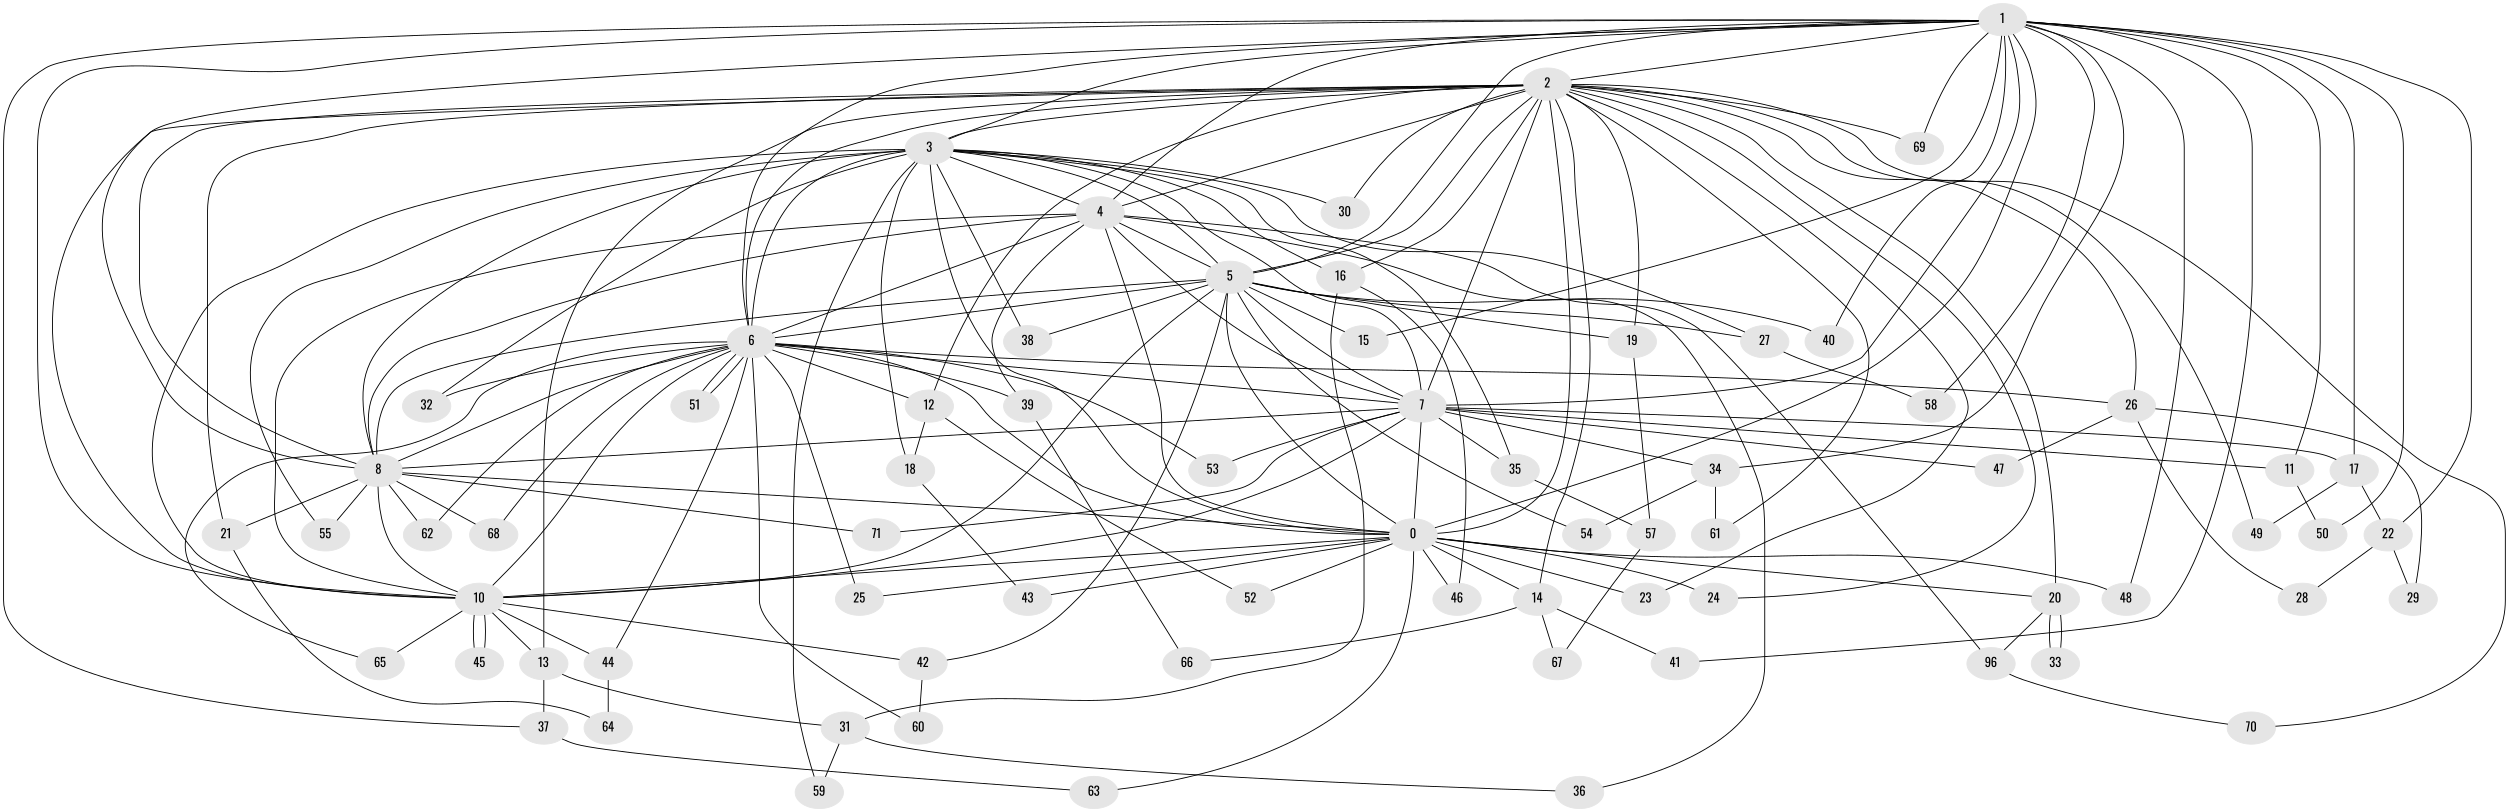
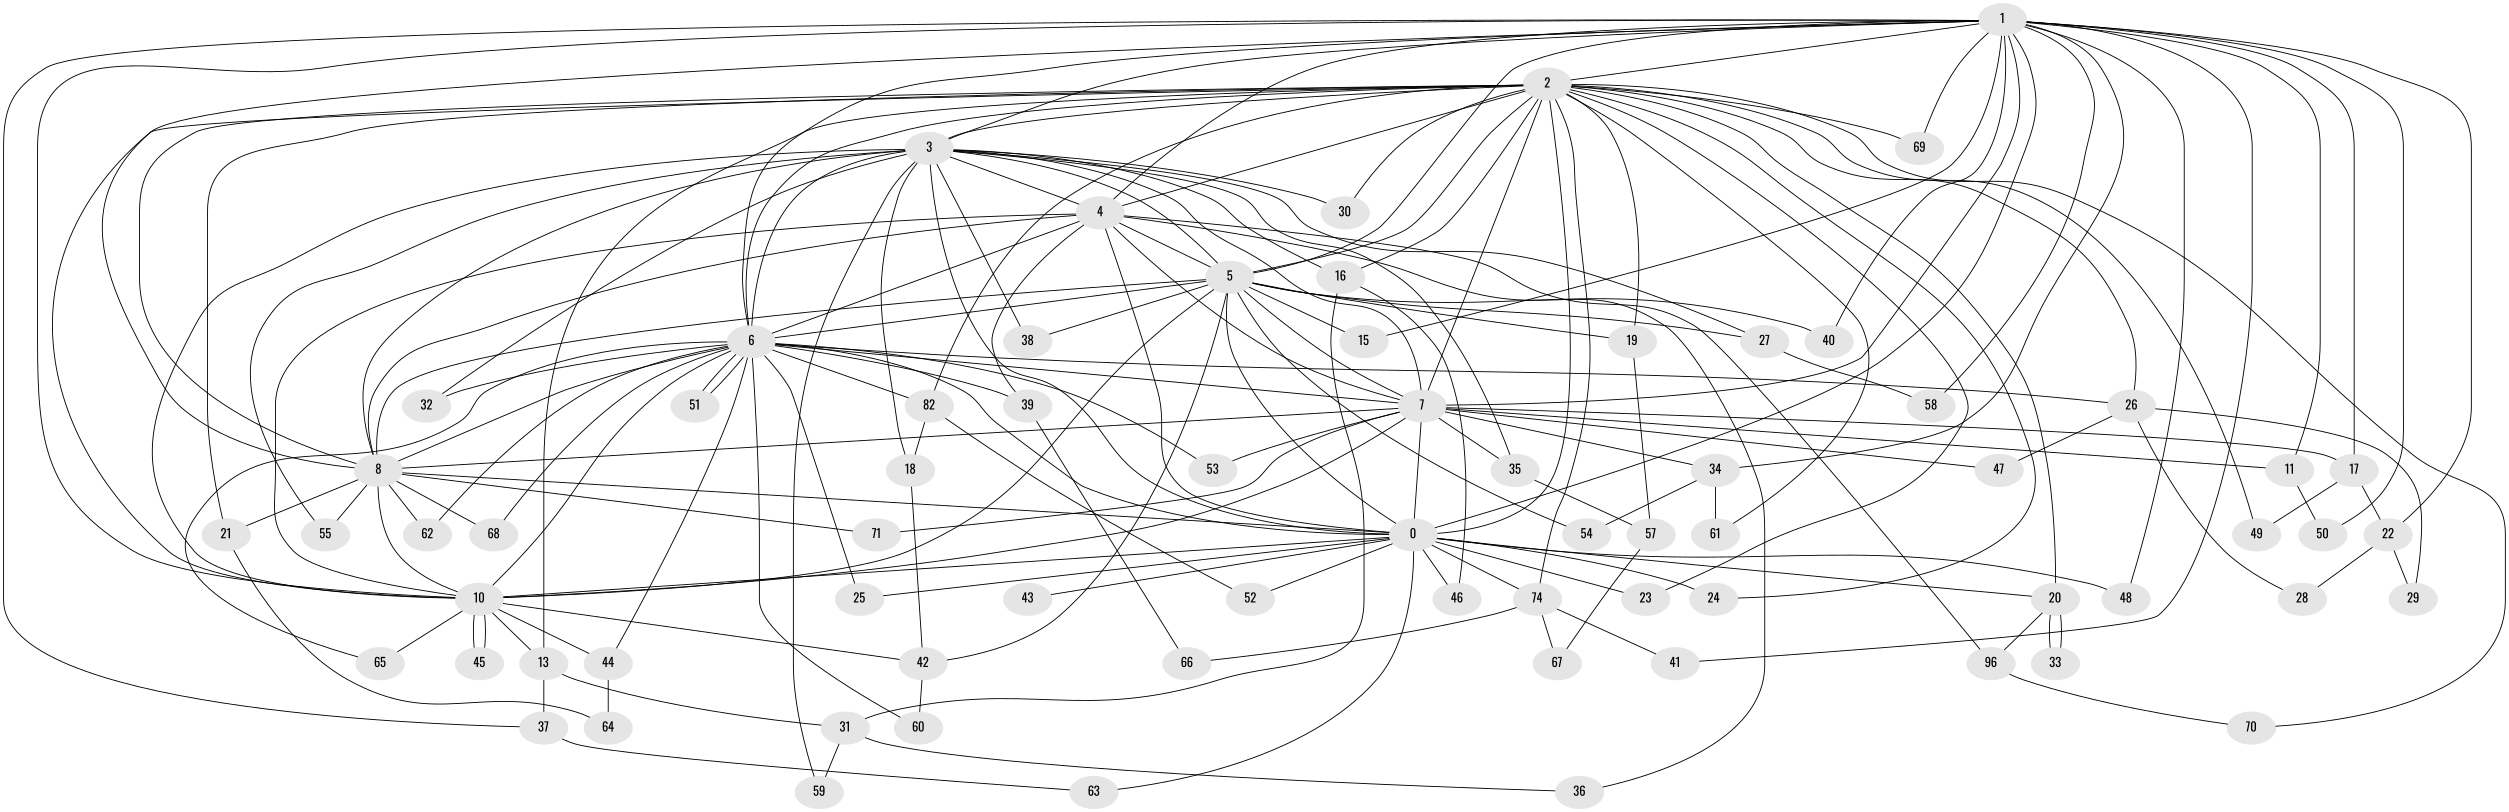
node "12": label "12" -> "82"
edge "18" -- "43": now "18" -- "42"
node "14": label "14" -> "74"
